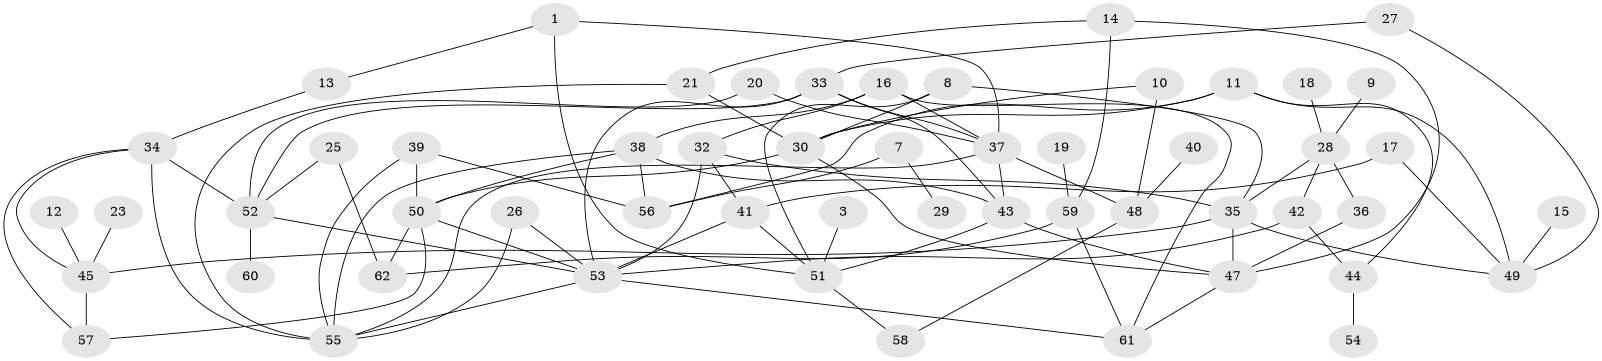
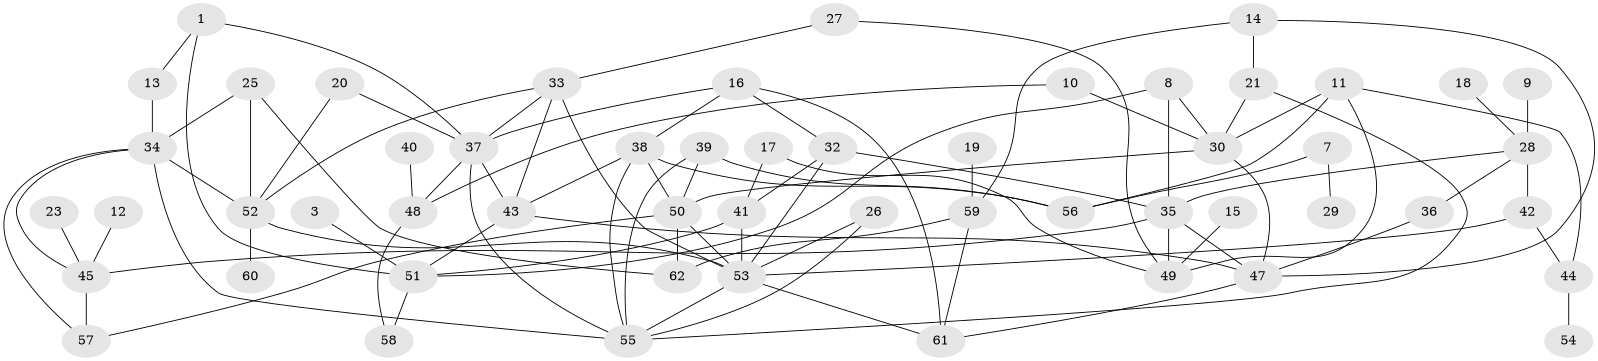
edge "25" -- "34": added
